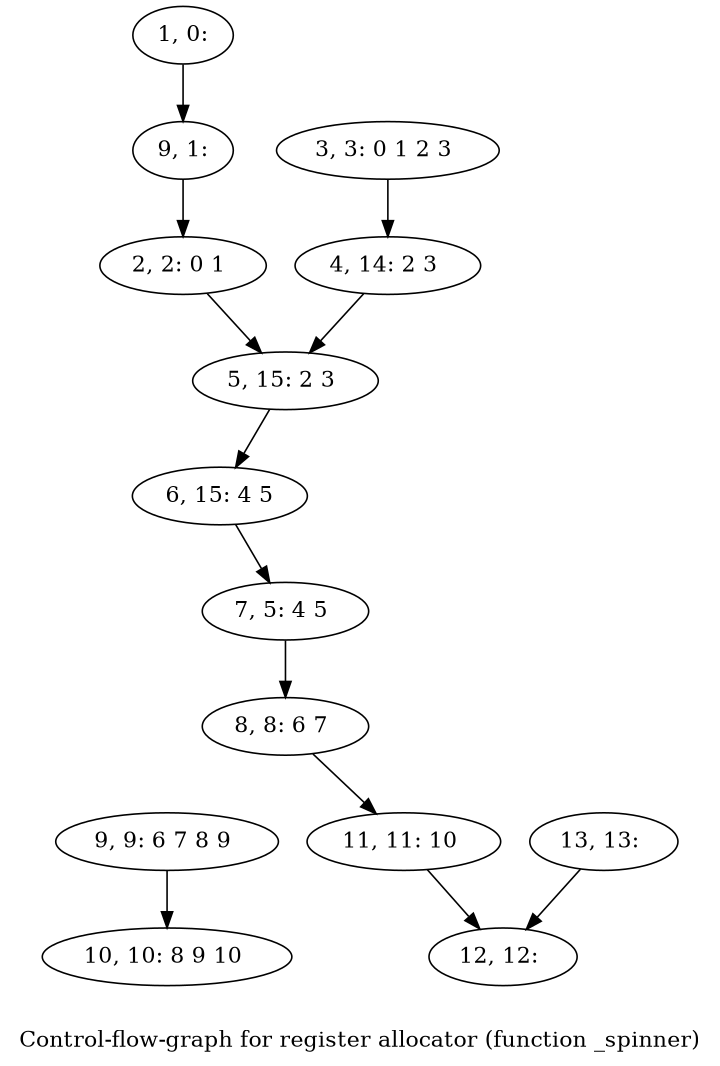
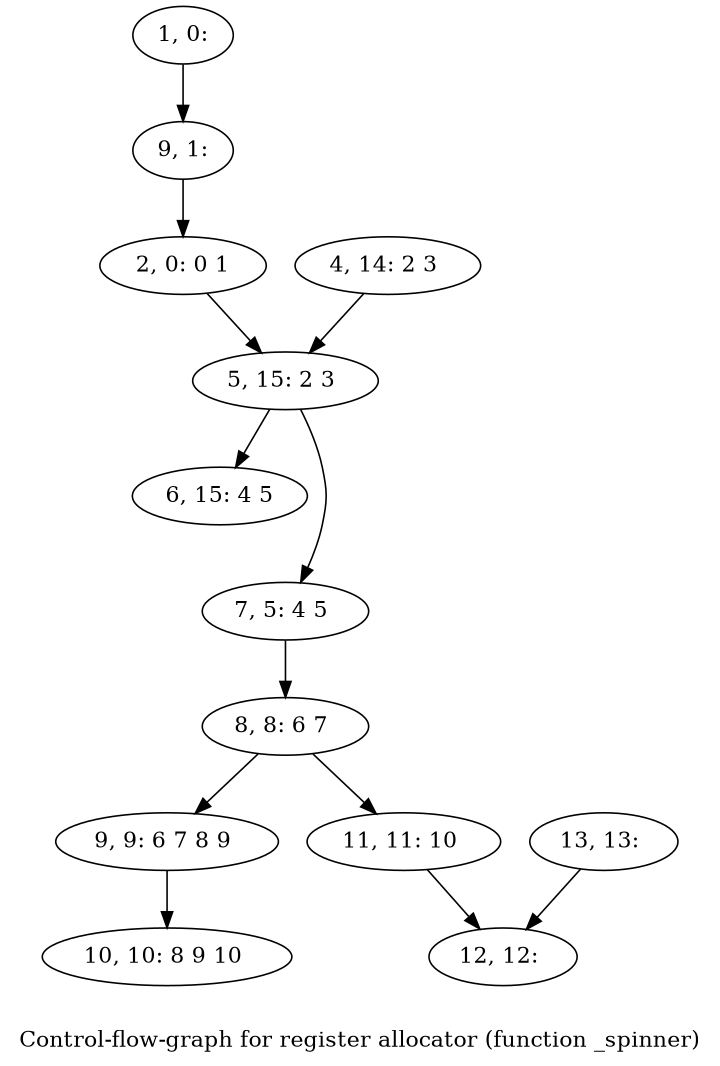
node "3, 3: 0 1 2 3": removed
node "2, 2: 0 1": label "2, 2: 0 1" -> "2, 0: 0 1"
edge "6, 15: 4 5" -> "7, 5: 4 5": now "5, 15: 2 3" -> "7, 5: 4 5"
edge "8, 8: 6 7" -> "9, 9: 6 7 8 9": added
